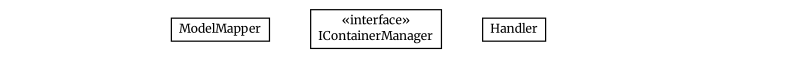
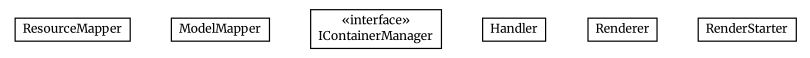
node "ResourceMapper": added
node "Renderer": added
node "RenderStarter": added
